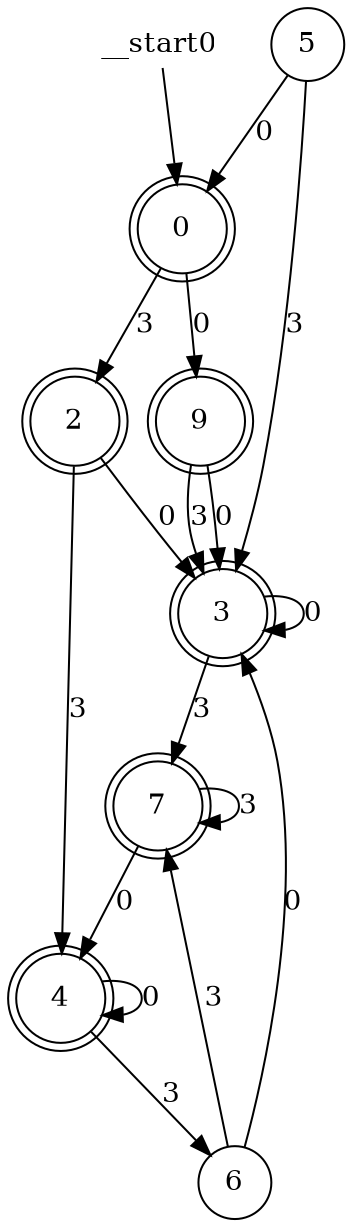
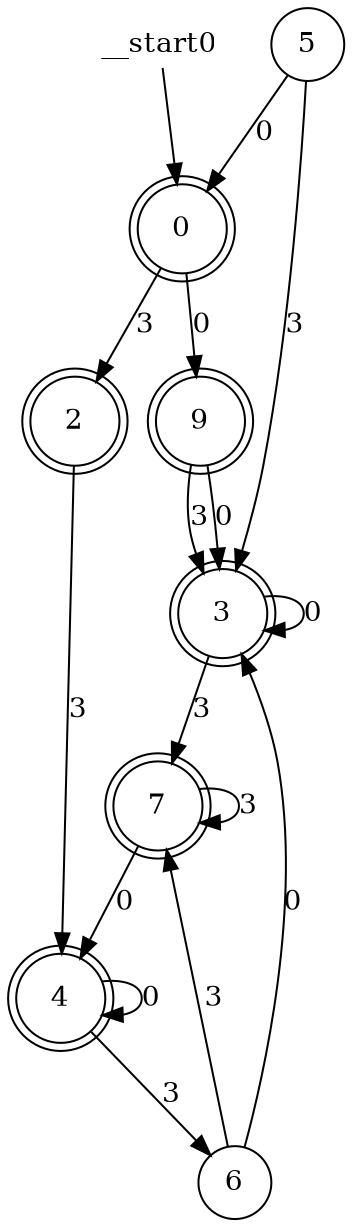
edge "2" -> "3": removed, label "0"
